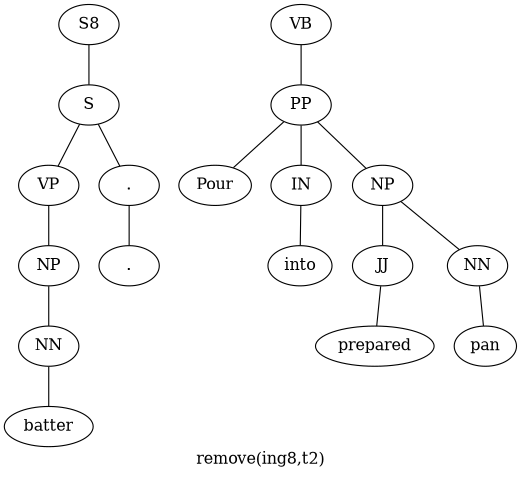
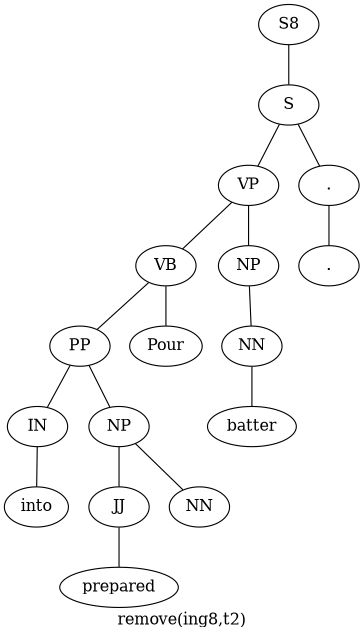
edge "PP" -- "Pour": now "VB" -- "Pour"
edge "VP" -- "VB": added
node "pan": removed
